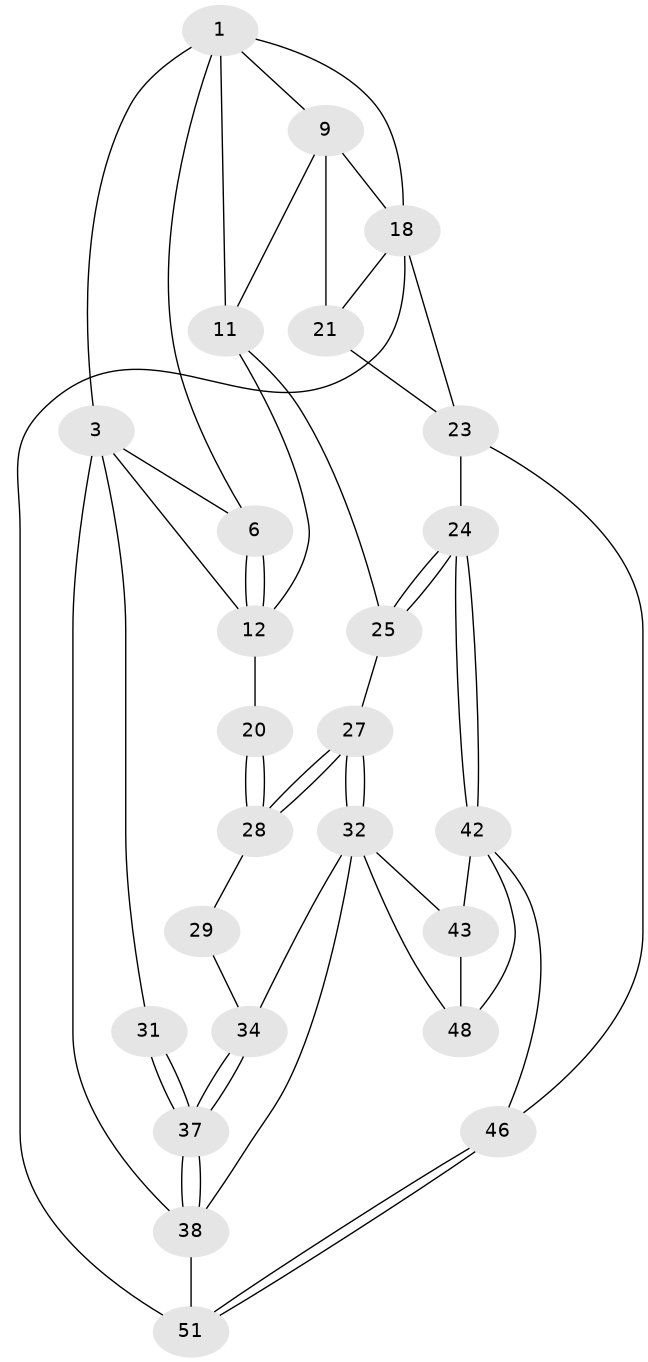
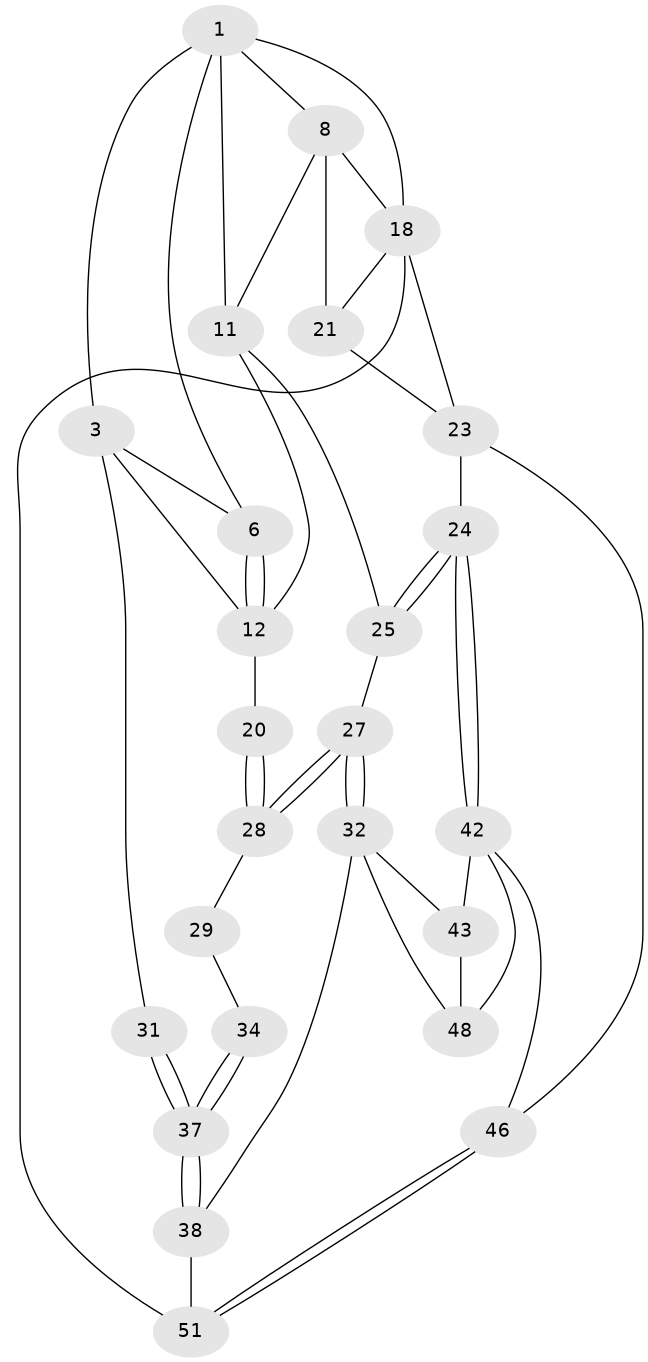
node "9": label "9" -> "8"
edge "3" -- "38": removed
edge "32" -- "34": removed
